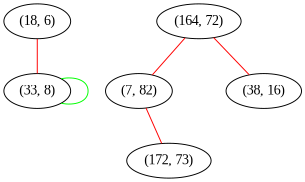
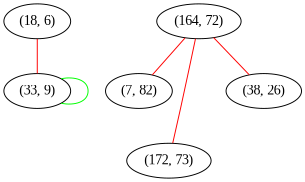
node "(33, 8)": label "(33, 8)" -> "(33, 9)"
node "(38, 16)": label "(38, 16)" -> "(38, 26)"
edge "(7, 82)" -- "(172, 73)": now "(164, 72)" -- "(172, 73)"
